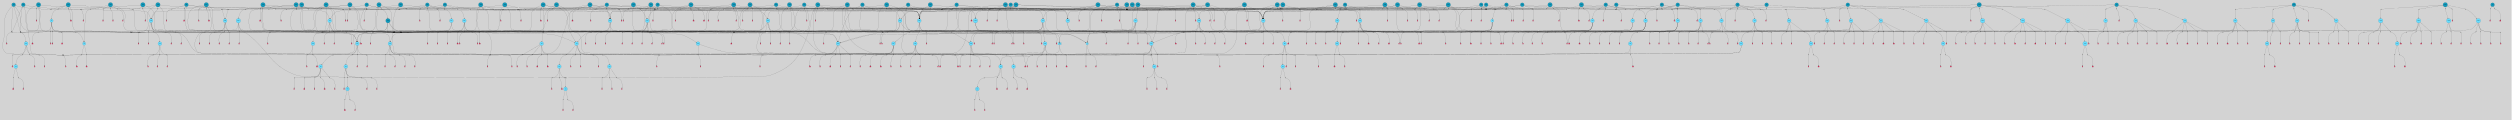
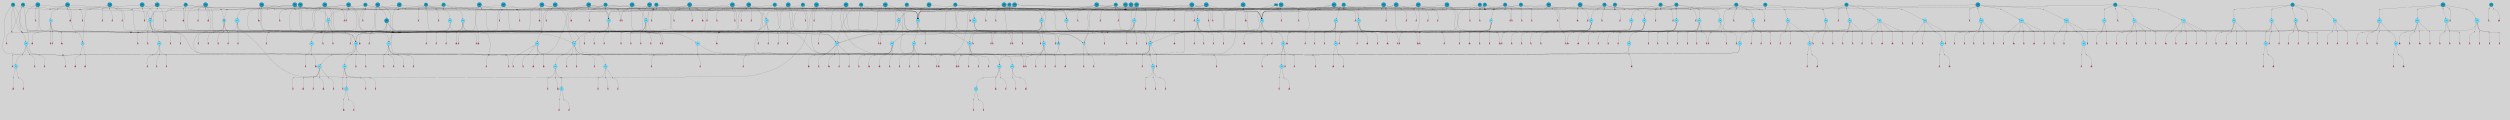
node "T1090": shape circle -> box
node "T900": shape circle -> box
